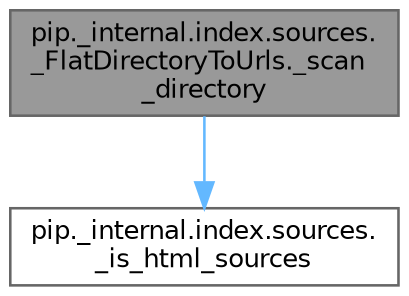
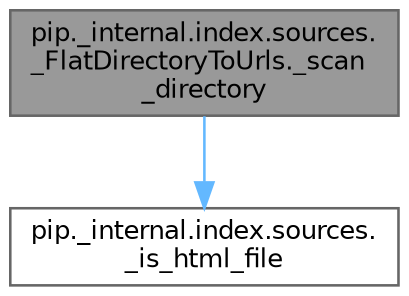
node "pip._internal.index.sources. _is_html_sources": label "pip._internal.index.sources. _is_html_sources" -> "pip._internal.index.sources. _is_html_file"
